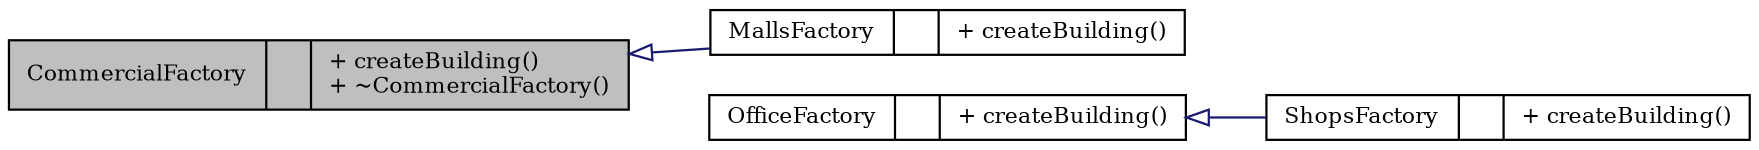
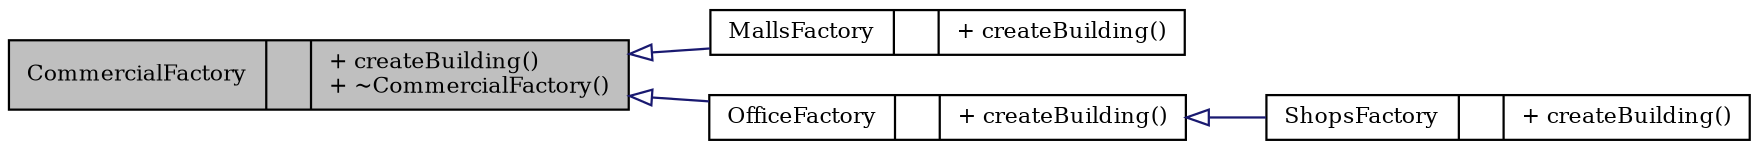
edge "OfficeFactory" -> "CommercialFactory": added
